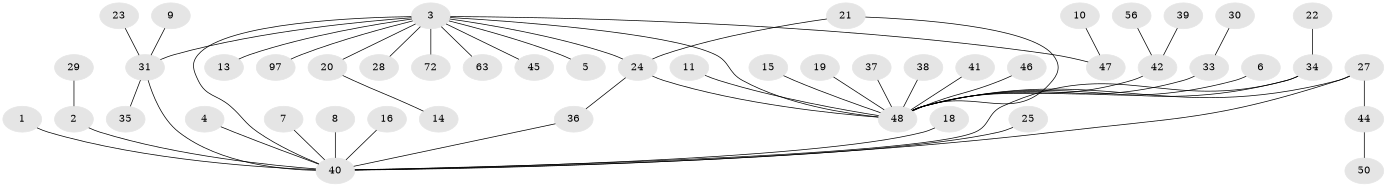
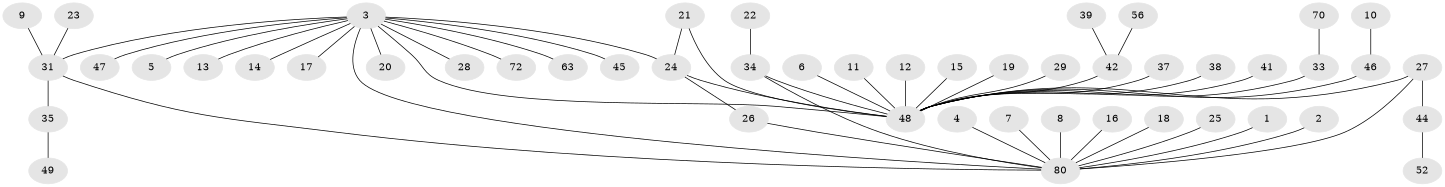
node "30": label "30" -> "70"
edge "10" -- "47": now "10" -- "46"
node "97": label "97" -> "17"
node "12": added
edge "29" -- "2": now "29" -- "48"
edge "20" -- "14": now "3" -- "14"
node "36": label "36" -> "26"
node "49": added
node "40": label "40" -> "80"
node "50": label "50" -> "52"
